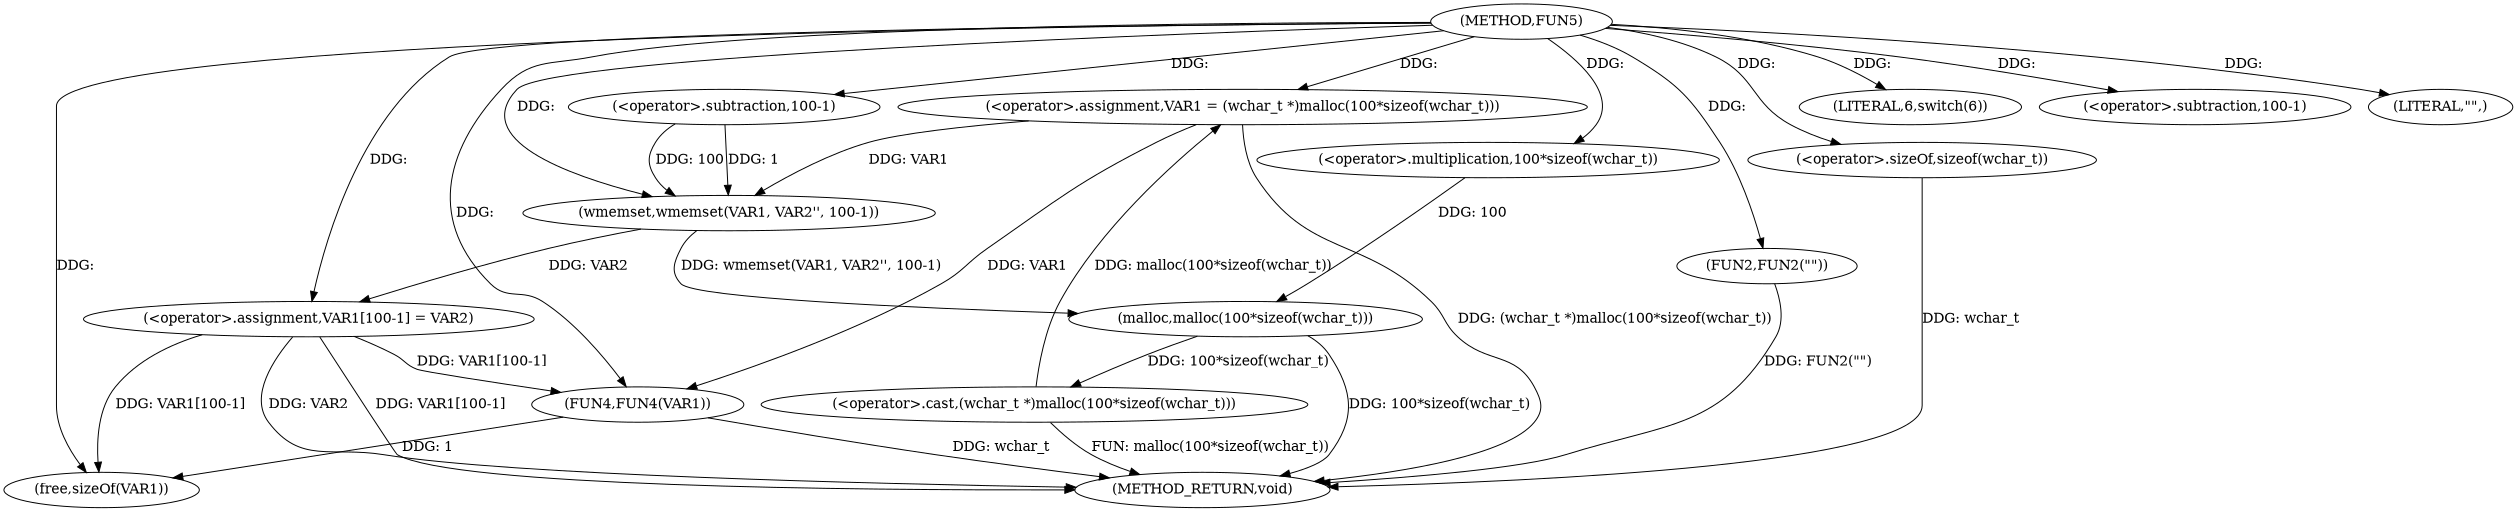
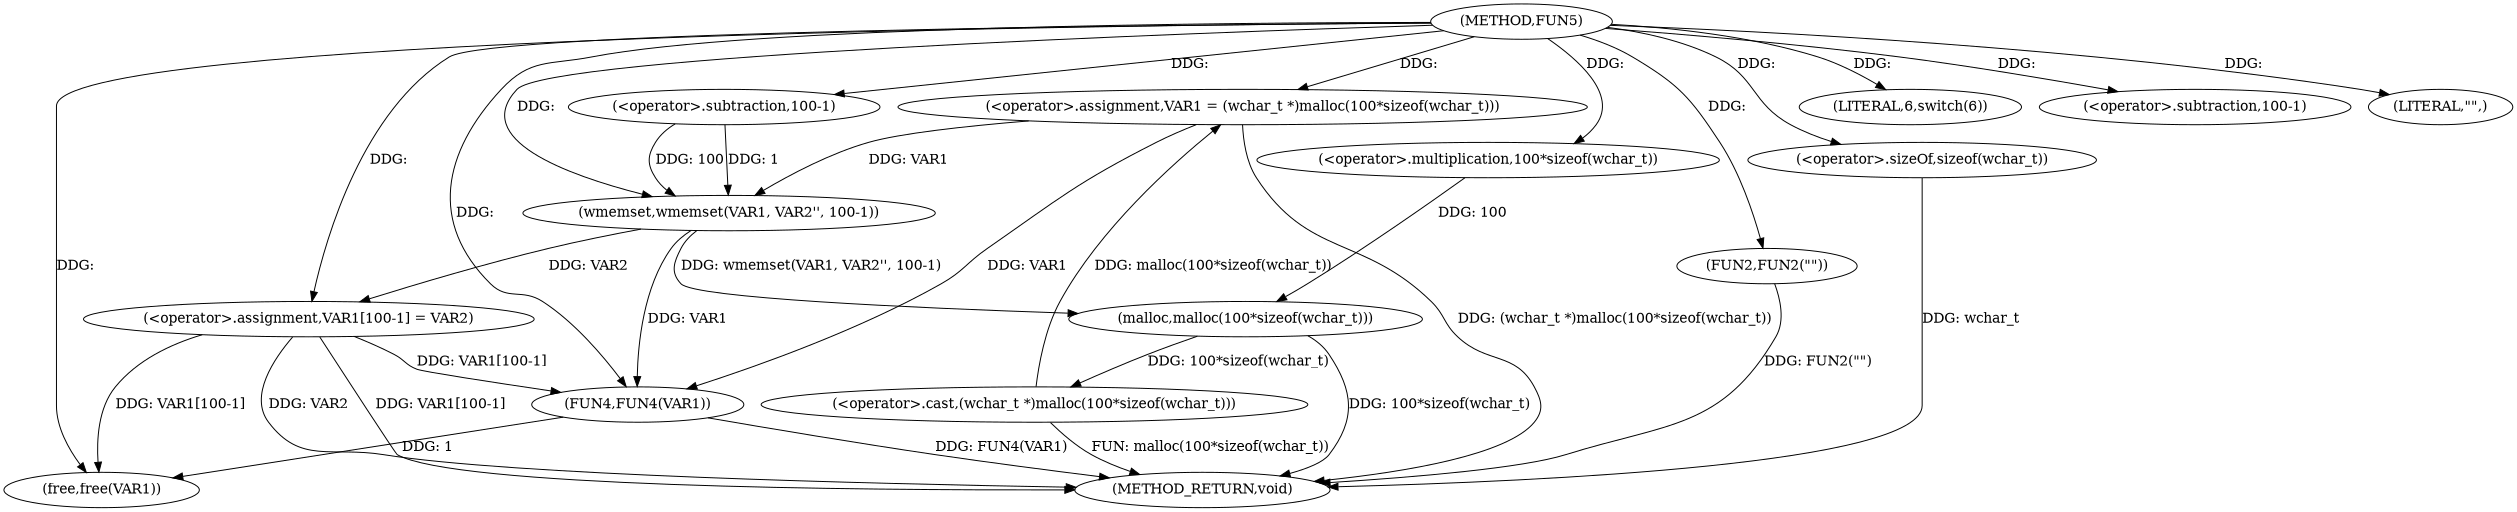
edge "(wmemset,wmemset(VAR1, VAR2'', 100-1))" -> "(FUN4,FUN4(VAR1))": added, label "DDG: VAR1"
edge "(FUN4,FUN4(VAR1))" -> "(METHOD_RETURN,void)": label "DDG: wchar_t" -> "DDG: FUN4(VAR1)"
node "(free,sizeOf(VAR1))": label "(free,sizeOf(VAR1))" -> "(free,free(VAR1))"
